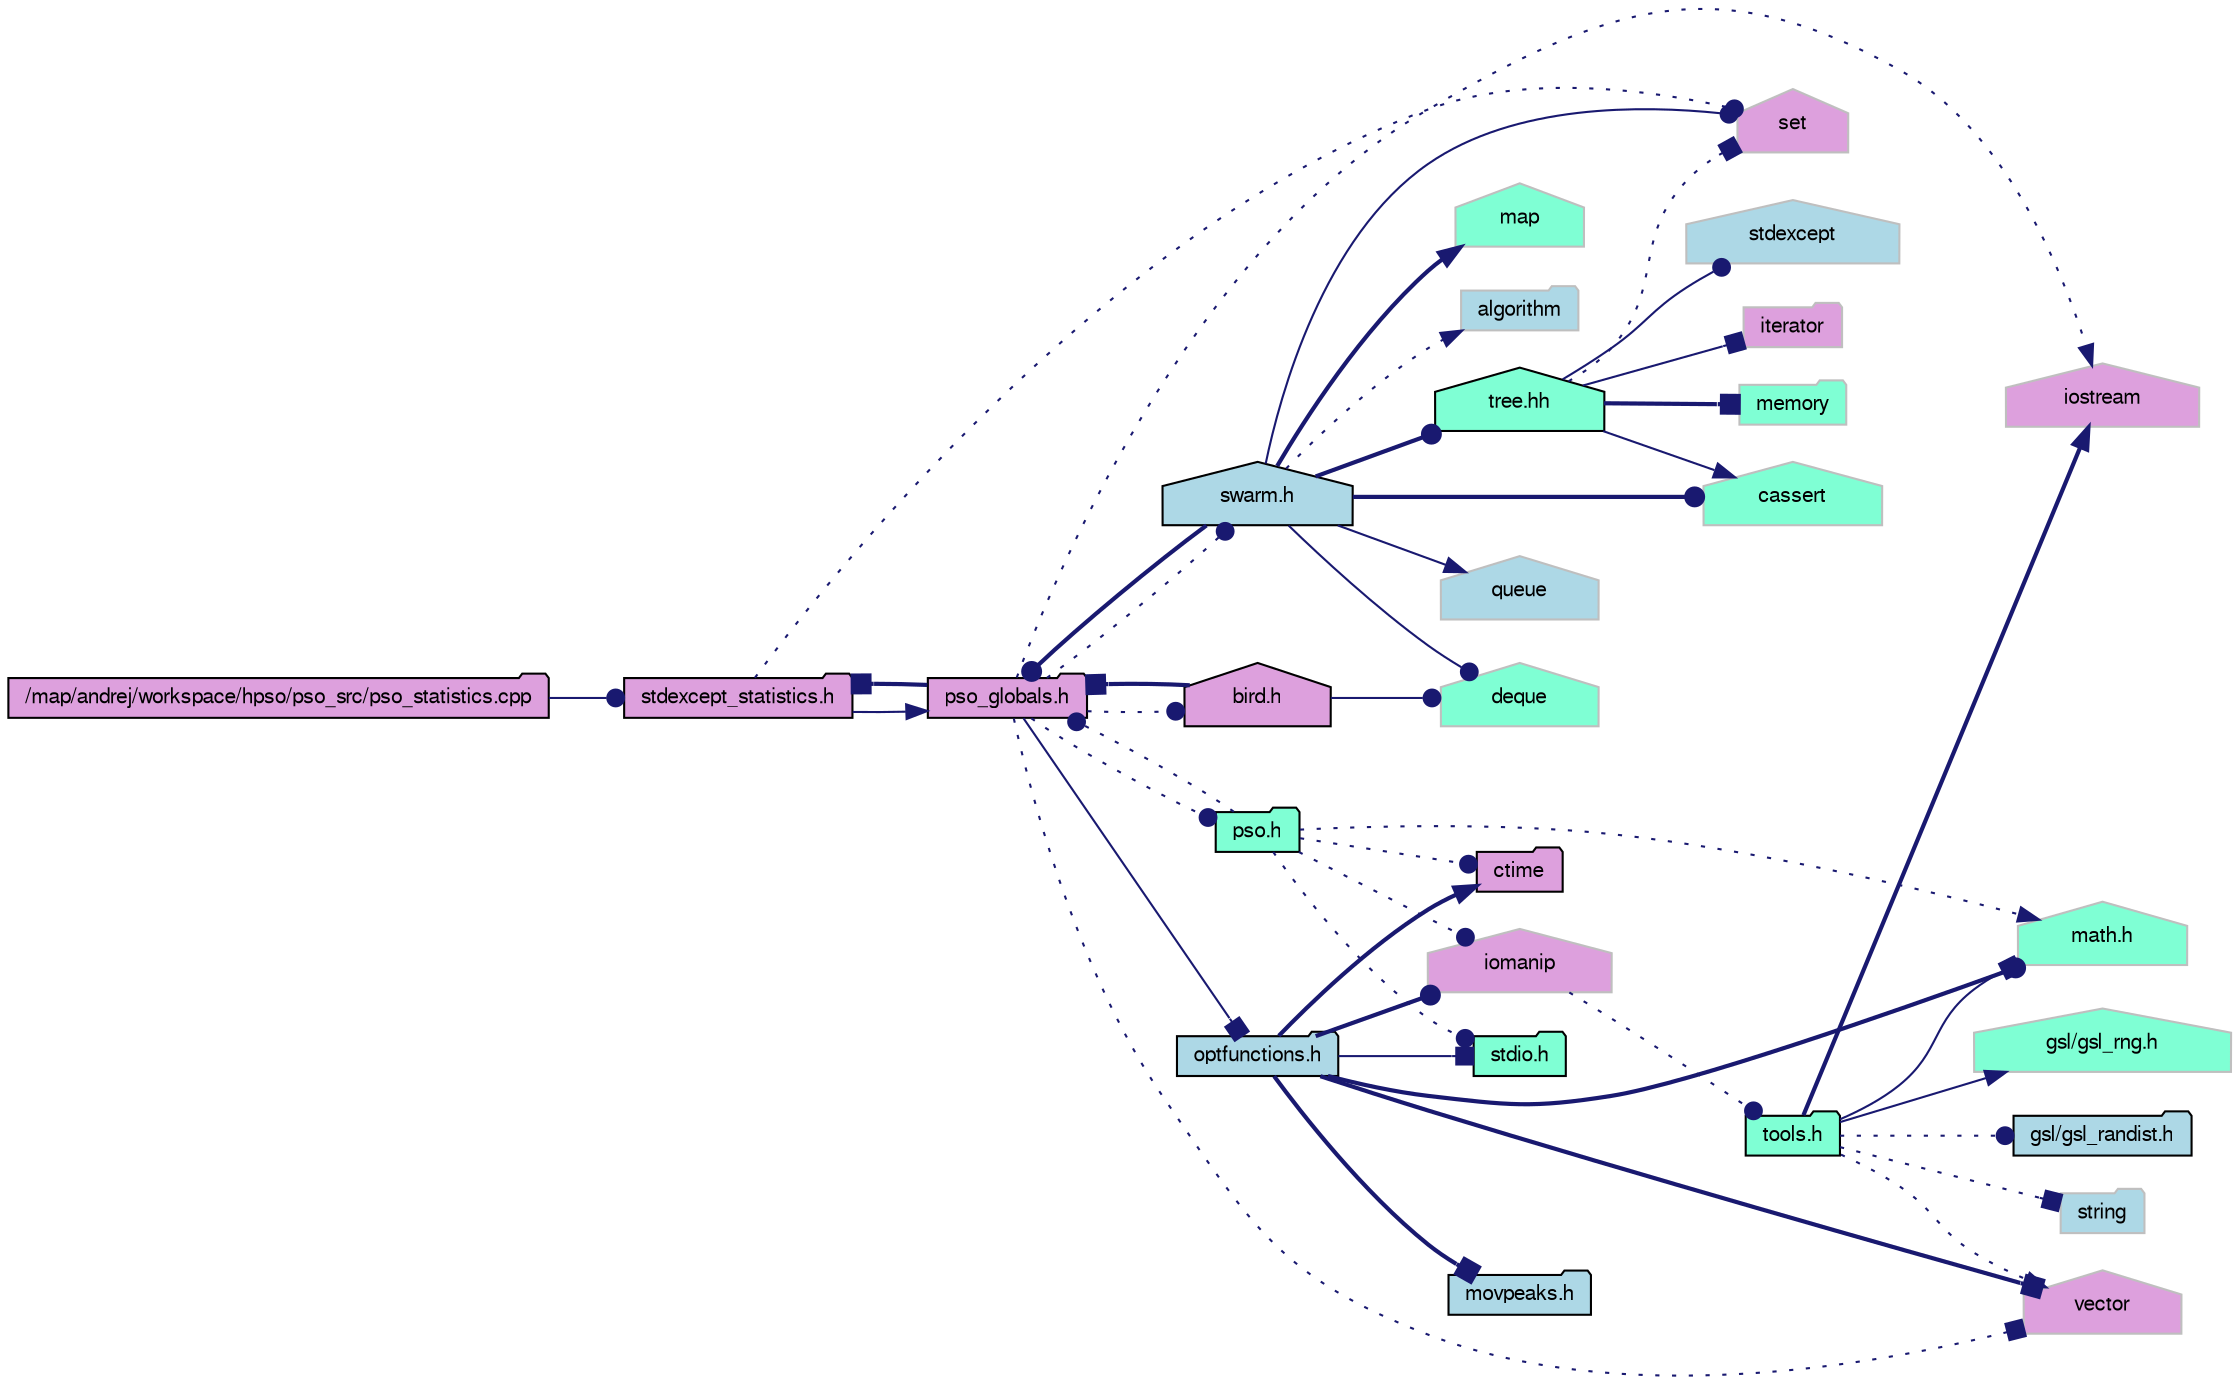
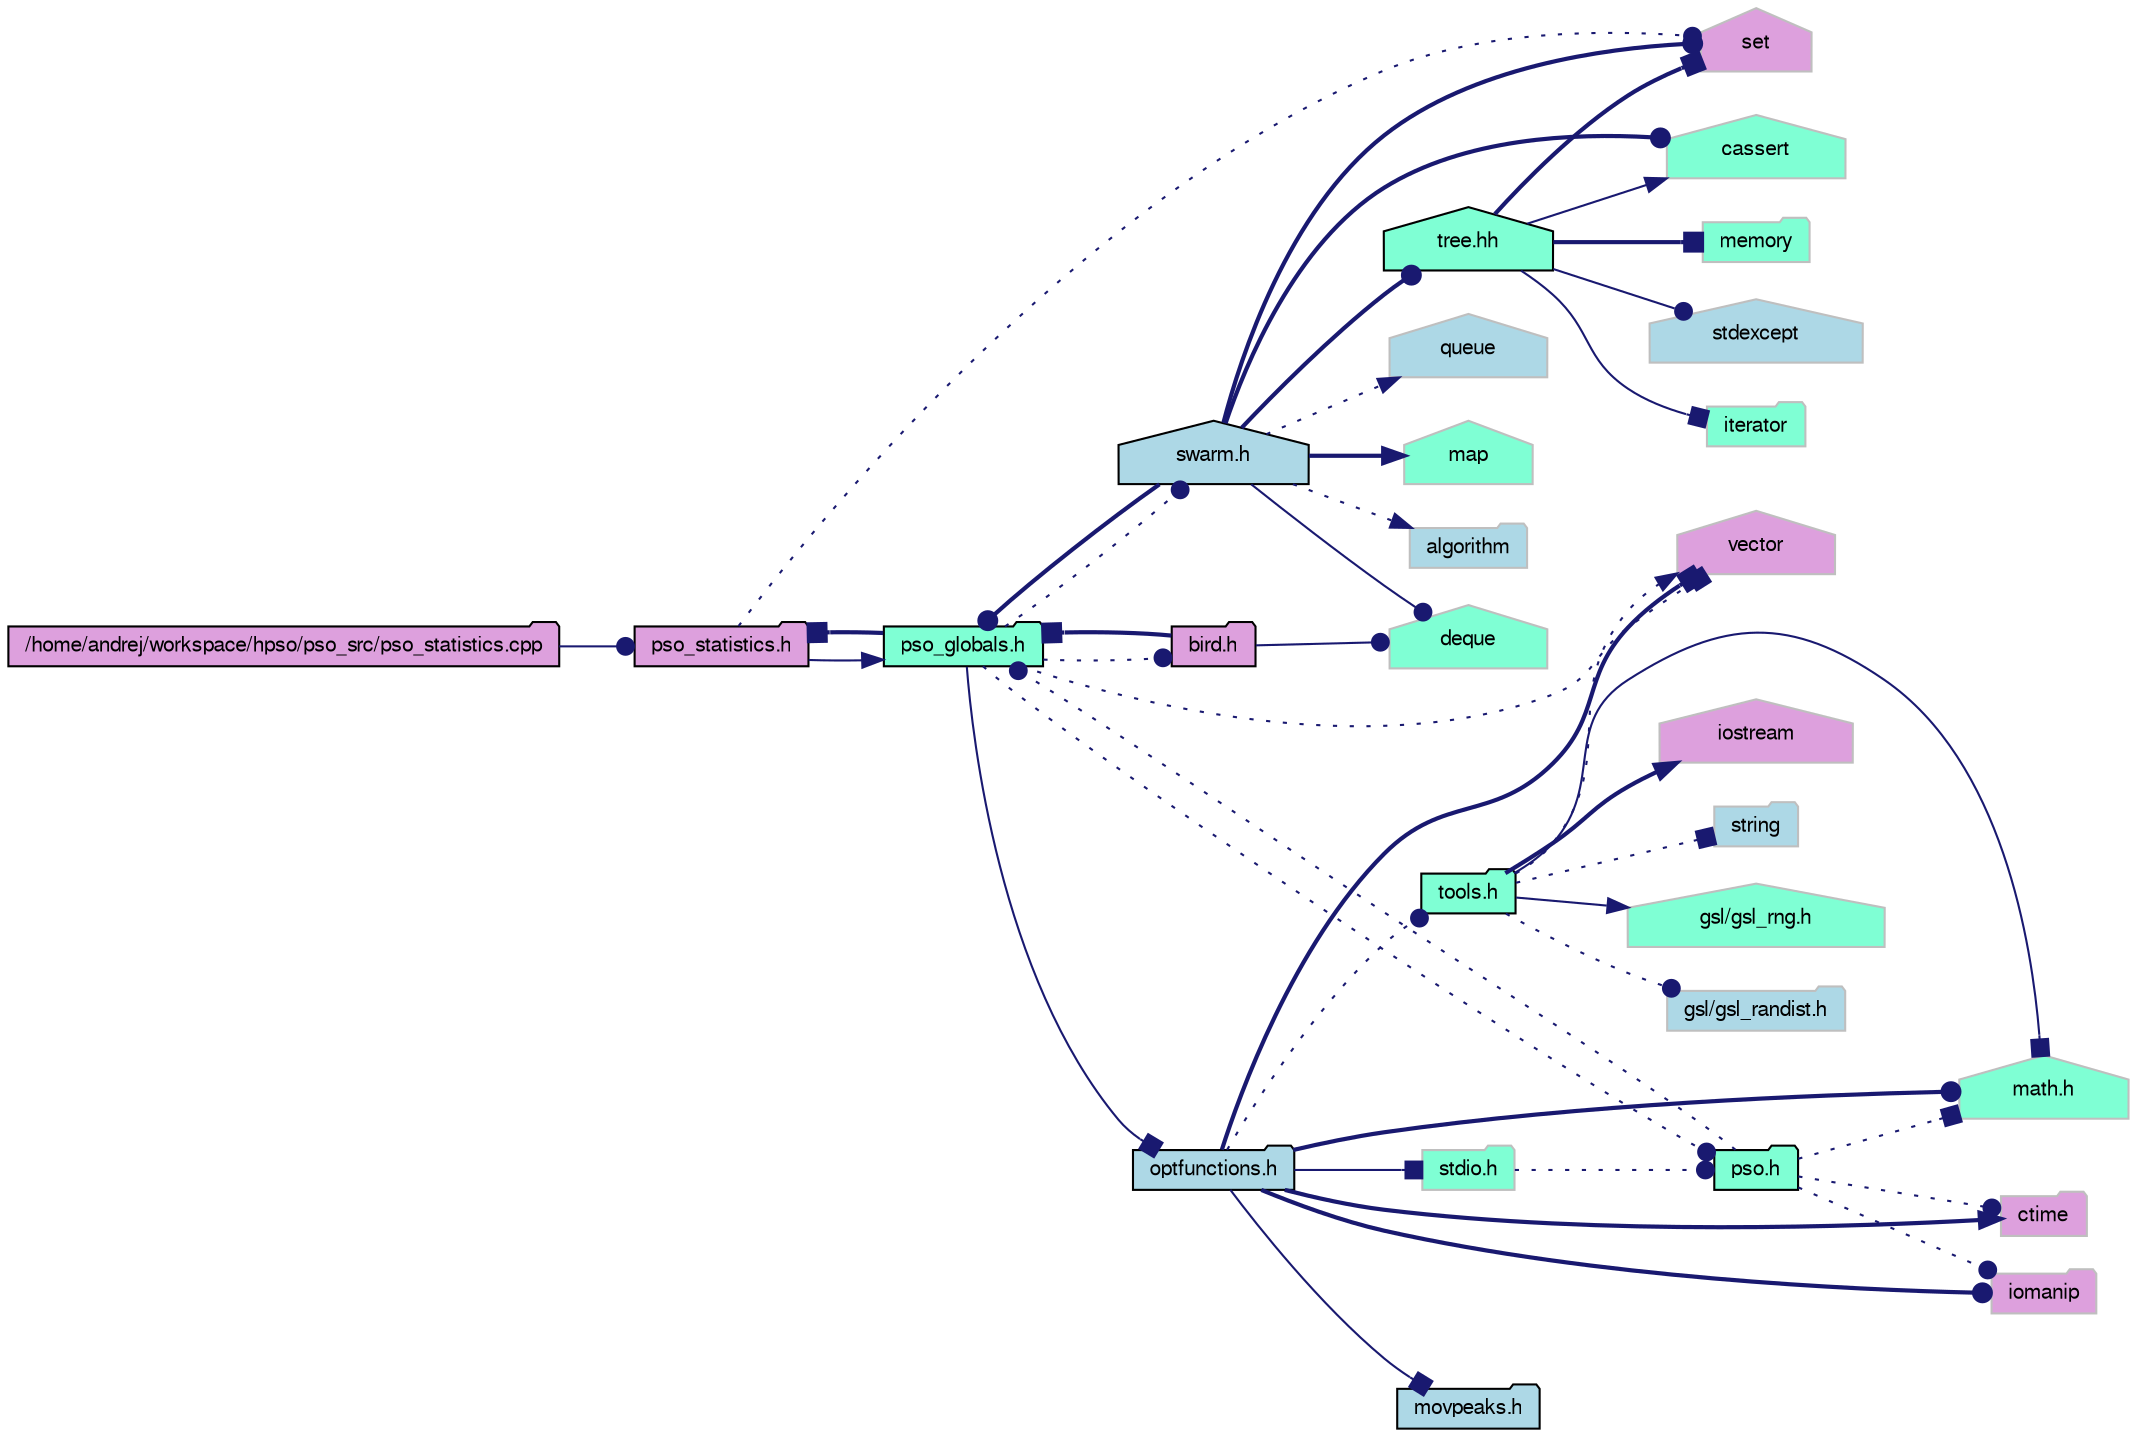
edge "pso_globals.h" -> "iostream": removed
edge "swarm.h" -> "set": style solid -> bold
edge "tree.hh" -> "set": style dotted -> bold
node "iterator": fillcolor plum -> aquamarine
edge "swarm.h" -> "queue": style solid -> dotted
node "/map/andrej/workspace/hpso/pso_src/pso_statistics.cpp": label "/map/andrej/workspace/hpso/pso_src/pso_statistics.cpp" -> "/home/andrej/workspace/hpso/pso_src/pso_statistics.cpp"
node "stdexcept_statistics.h": label "stdexcept_statistics.h" -> "pso_statistics.h"
node "pso_globals.h": fillcolor plum -> aquamarine
node "bird.h": shape house -> folder
edge "pso.h" -> "math.h": arrowhead normal -> box
node "ctime": color black -> grey75
edge "pso.h" -> "stdio.h": reversed
node "iomanip": shape house -> folder
edge "iomanip" -> "tools.h": now "optfunctions.h" -> "tools.h"
node "stdio.h": color black -> grey75
node "gsl/gsl_randist.h": color black -> grey75
edge "optfunctions.h" -> "movpeaks.h": style bold -> solid
